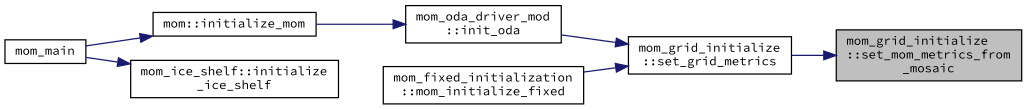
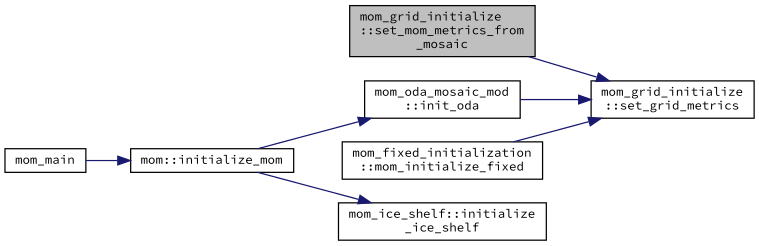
node "mom_oda_driver_mod ::init_oda": label "mom_oda_driver_mod ::init_oda" -> "mom_oda_mosaic_mod ::init_oda"
edge "mom_grid_initialize ::set_grid_metrics" -> "mom_grid_initialize ::set_mom_metrics_from _mosaic": reversed
edge "mom_main" -> "mom_ice_shelf::initialize _ice_shelf": now "mom::initialize_mom" -> "mom_ice_shelf::initialize _ice_shelf"
